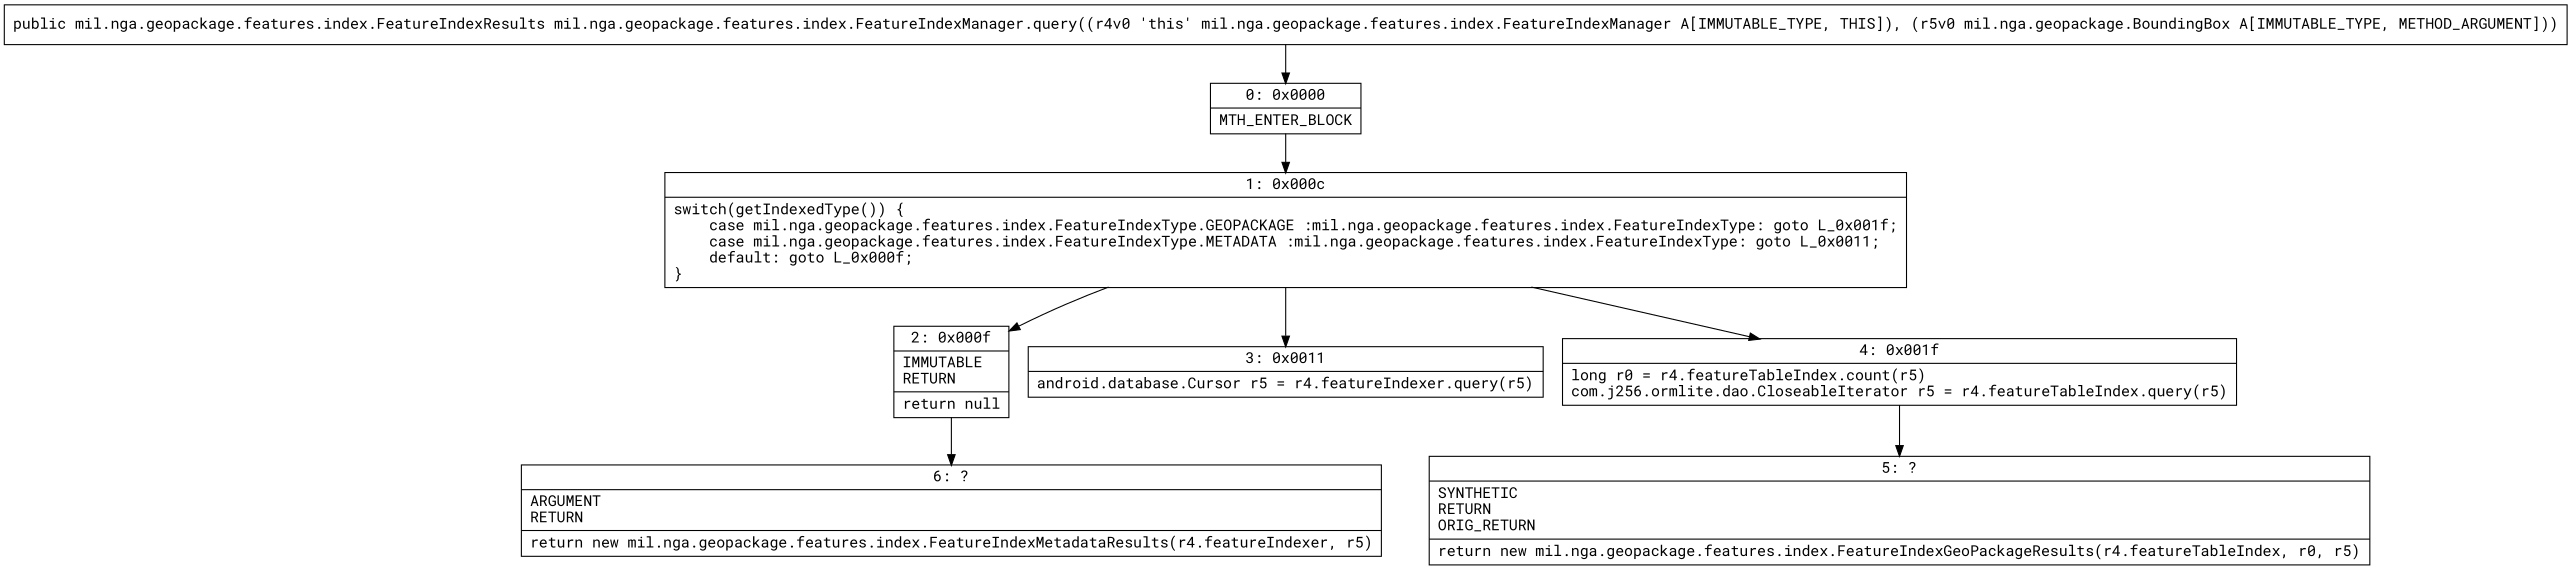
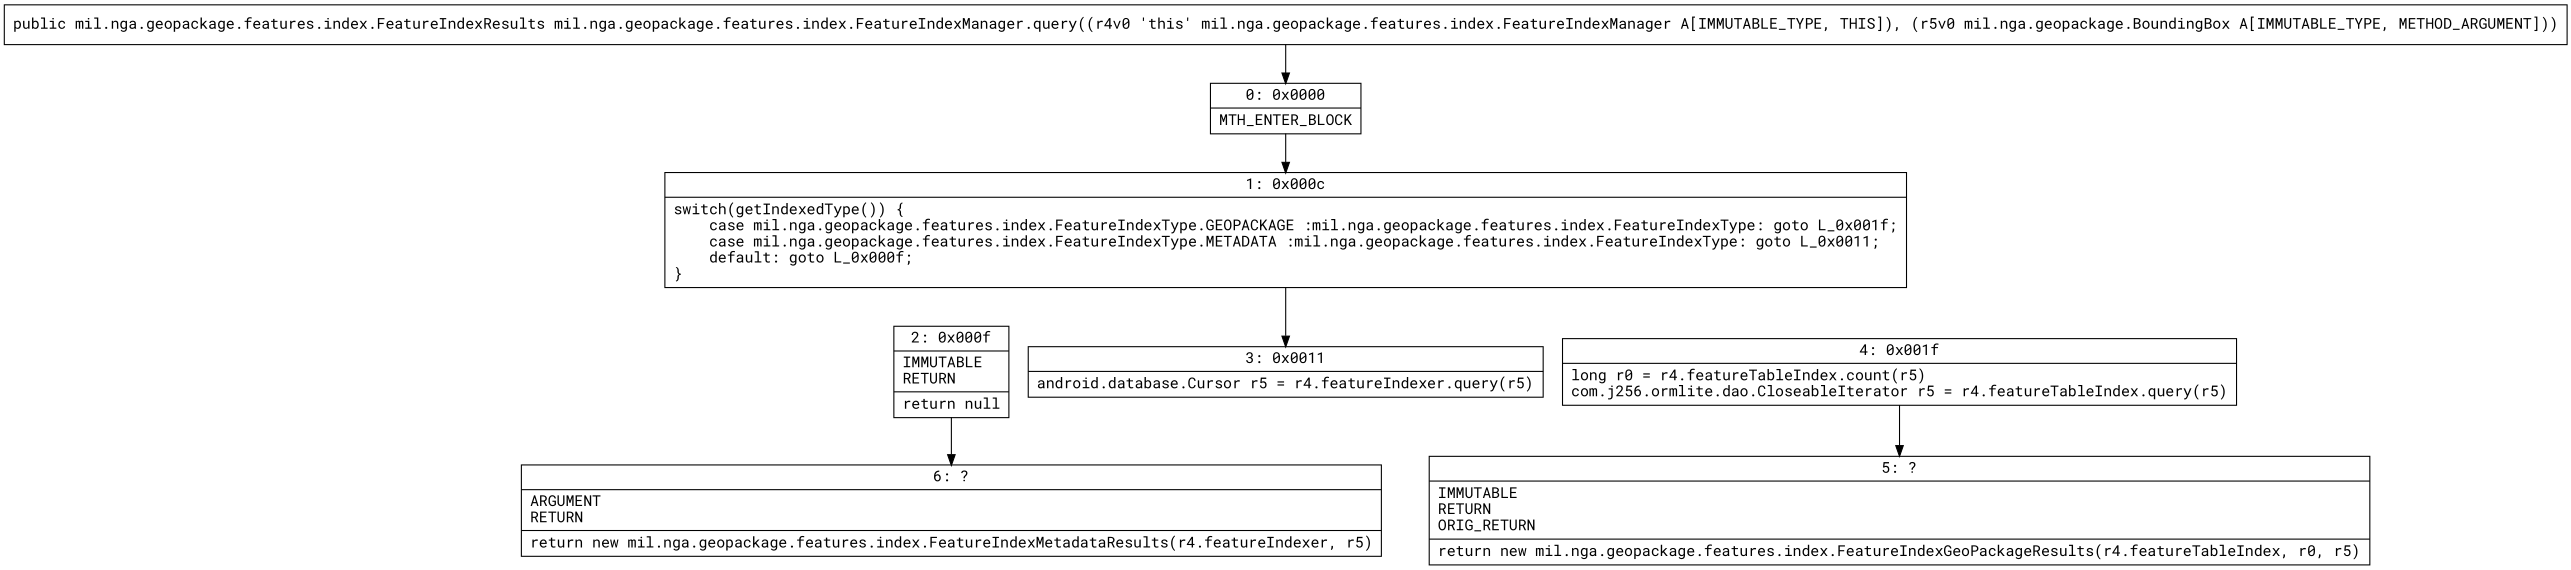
edge "1: 0x000c" -> "2: 0x000f": removed
edge "1: 0x000c" -> "4: 0x001f": removed
node "5: ?": text "SYNTHETIC" -> "IMMUTABLE"
